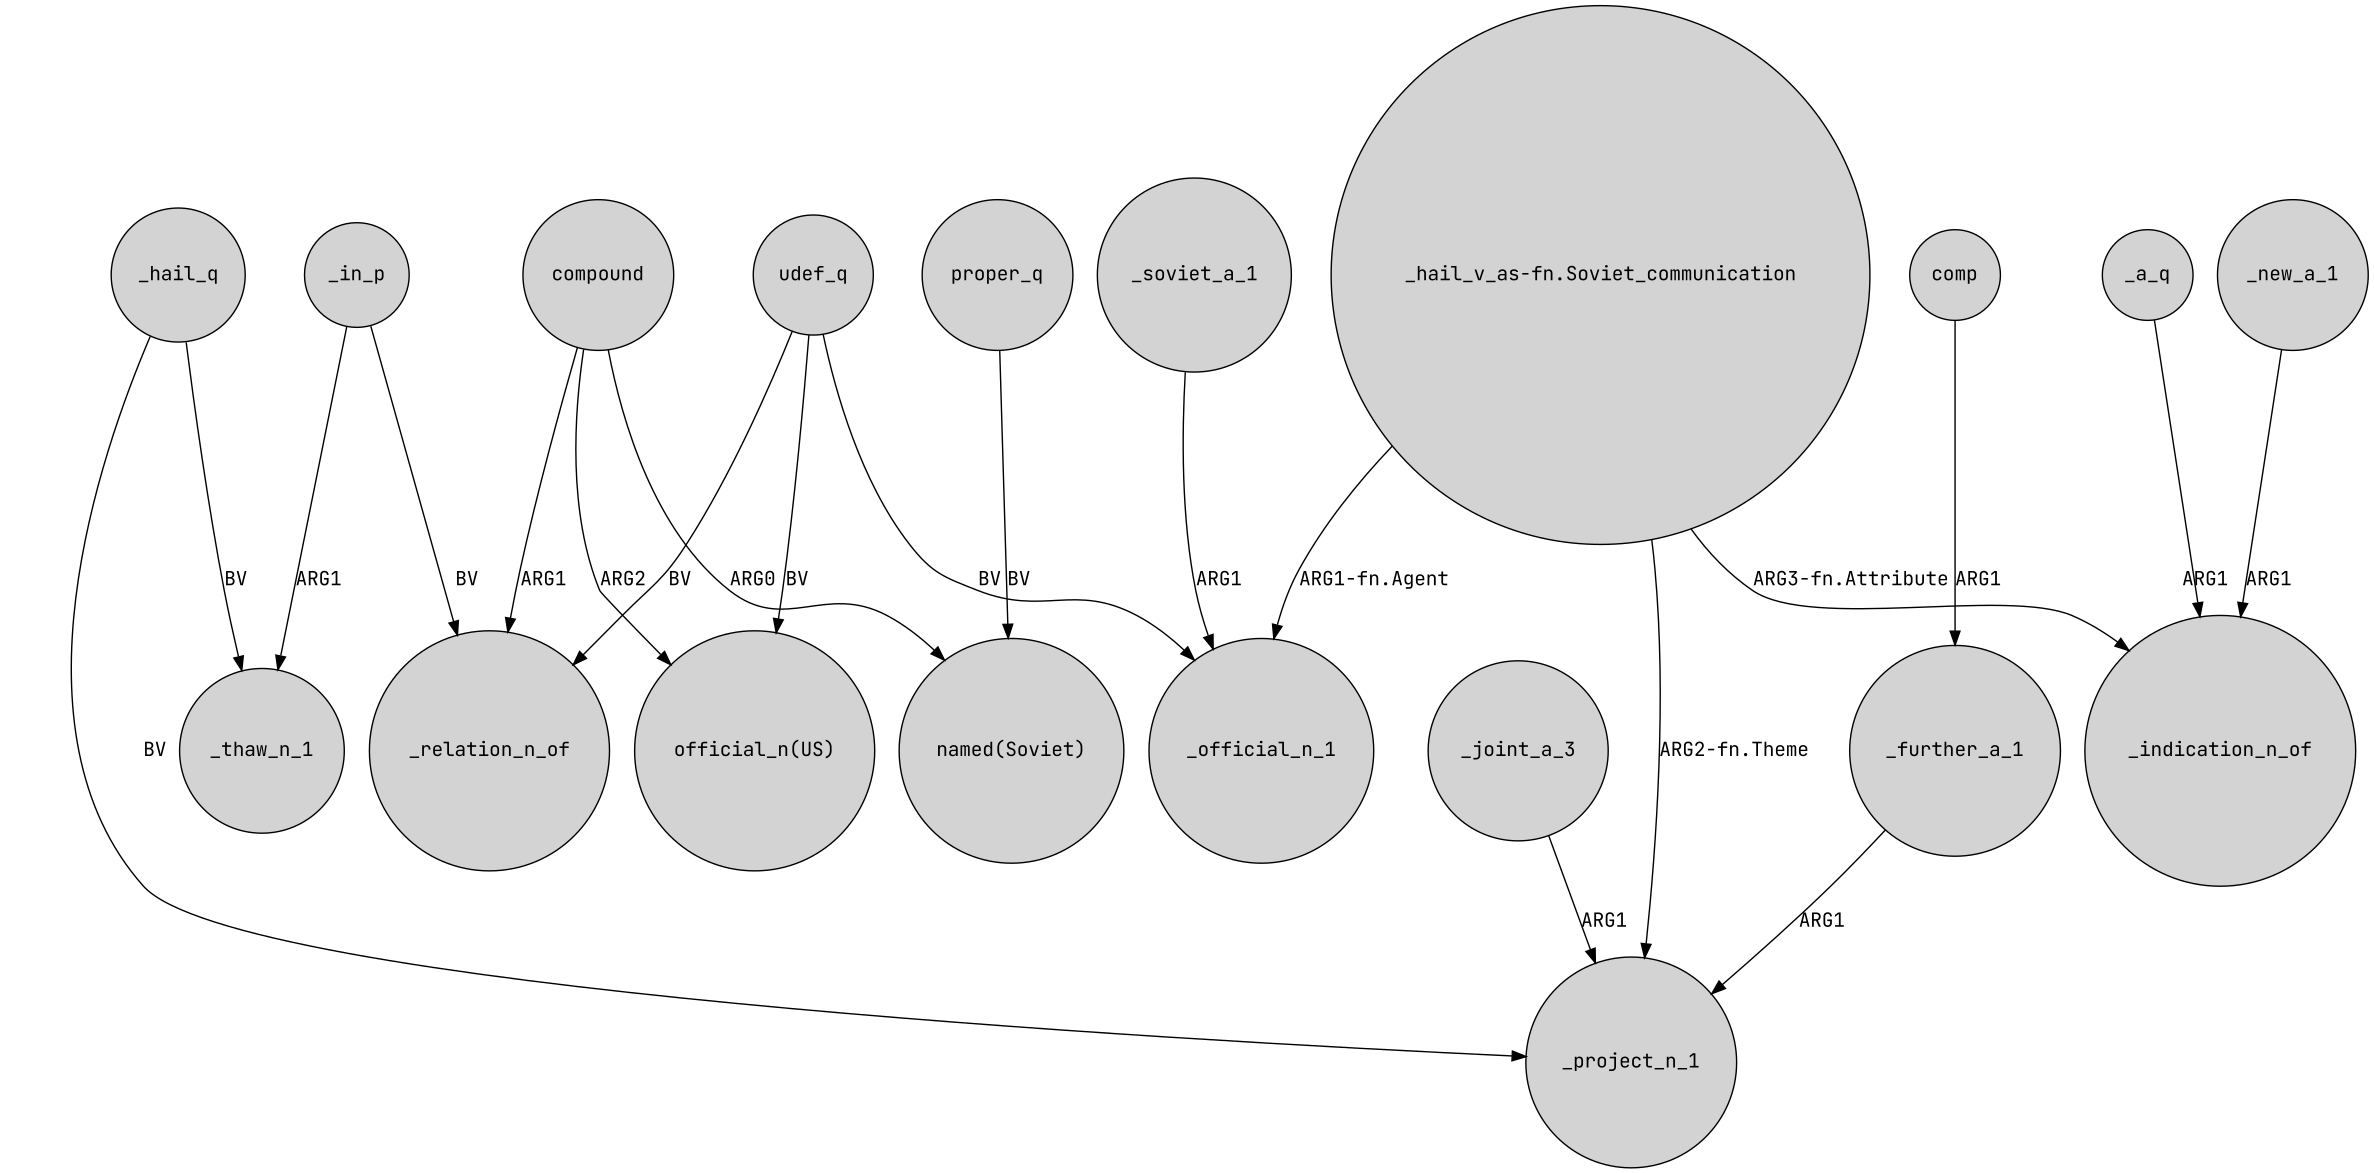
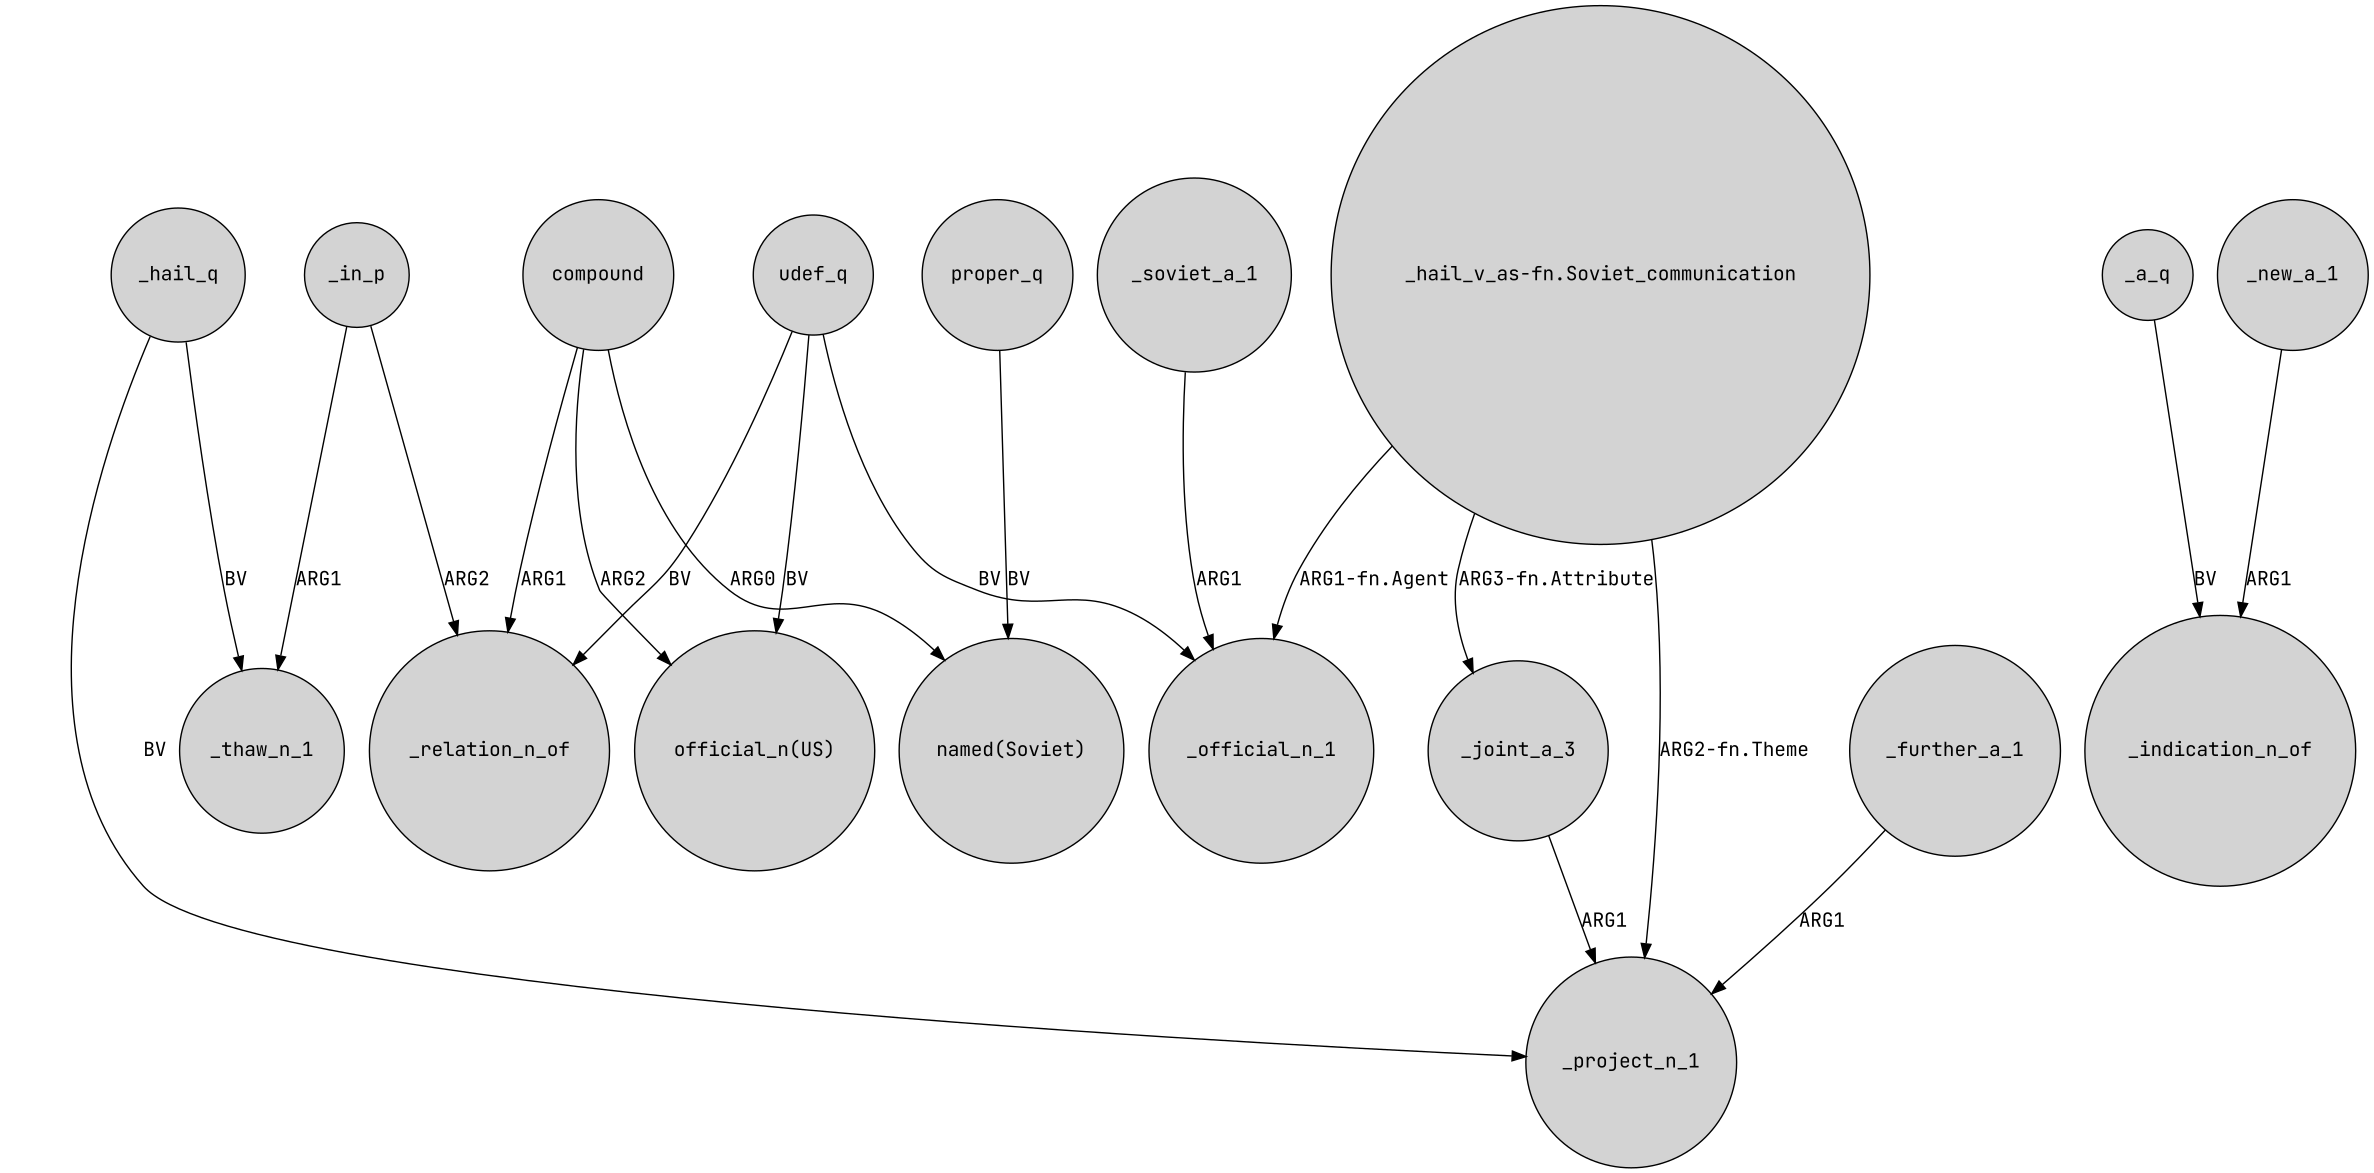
node "comp": removed
edge "_in_p" -> "_relation_n_of": label "BV" -> "ARG2"
edge "_a_q" -> "_indication_n_of": label "ARG1" -> "BV"
edge "_hail_v_as-fn.Soviet_communication" -> "_indication_n_of": now "_hail_v_as-fn.Soviet_communication" -> "_joint_a_3"
